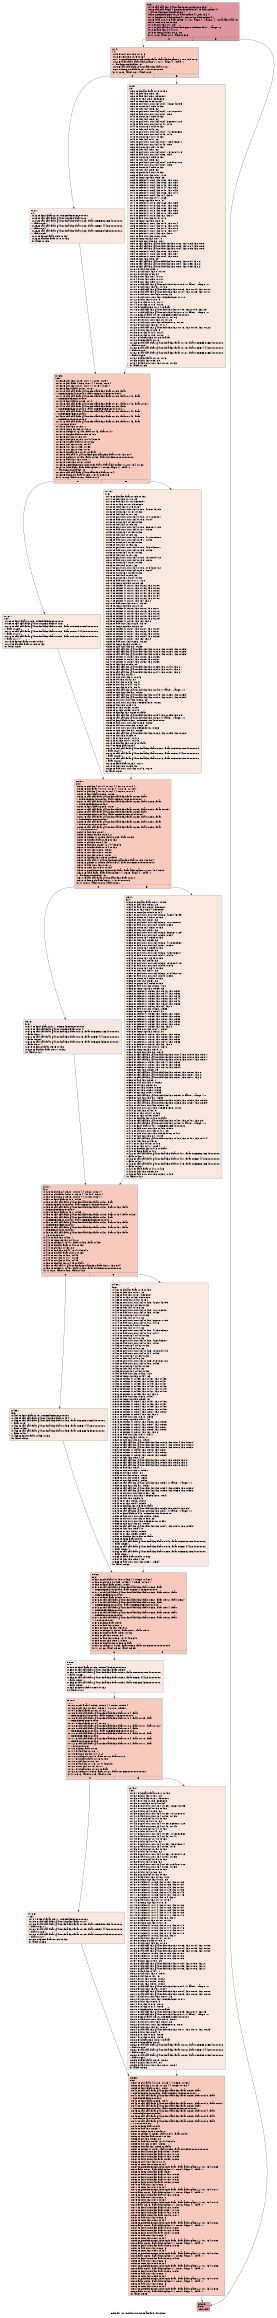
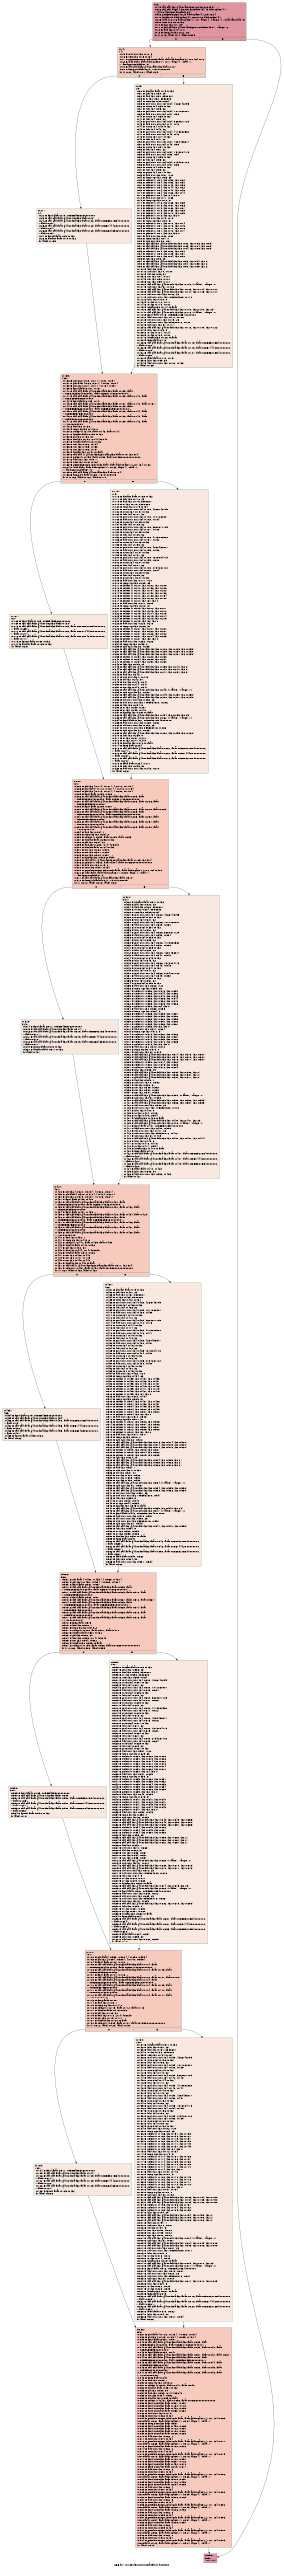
node "%595:": added
